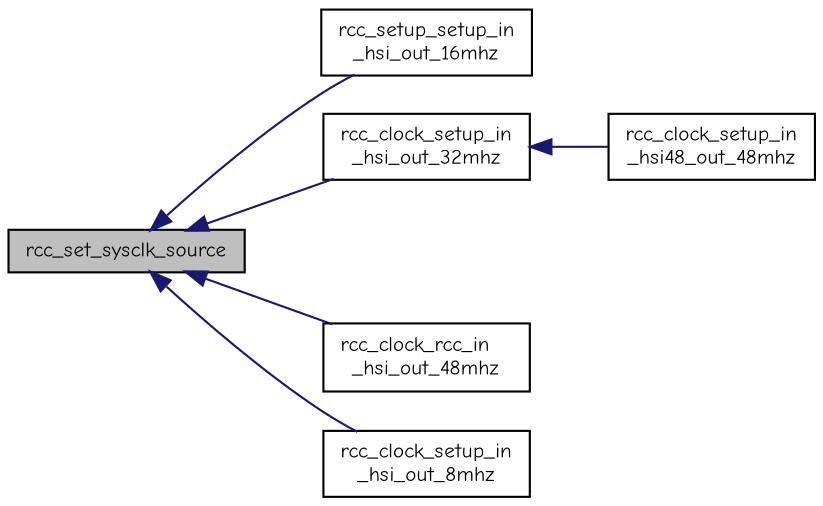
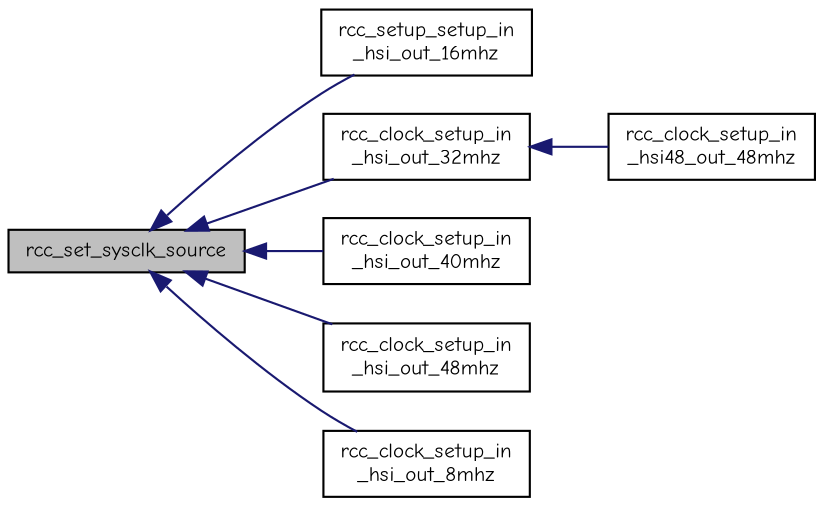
node "rcc_clock_setup_in _hsi_out_40mhz": added
node "rcc_clock_rcc_in _hsi_out_48mhz": label "rcc_clock_rcc_in _hsi_out_48mhz" -> "rcc_clock_setup_in _hsi_out_48mhz"
